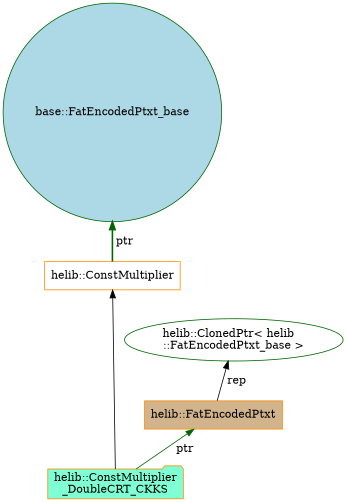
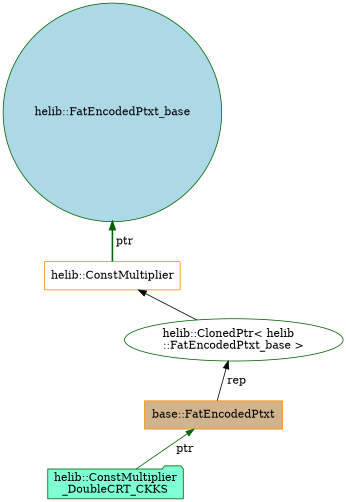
node "base::FatEncodedPtxt_base": label "base::FatEncodedPtxt_base" -> "helib::FatEncodedPtxt_base"
edge "helib::ConstMultiplier _DoubleCRT_CKKS" -> "helib::ConstMultiplier": now "helib::ClonedPtr< helib ::FatEncodedPtxt_base >" -> "helib::ConstMultiplier"
node "helib::FatEncodedPtxt": label "helib::FatEncodedPtxt" -> "base::FatEncodedPtxt"
node "helib::ConstMultiplier _DoubleCRT_CKKS": color darkorange -> darkgreen
